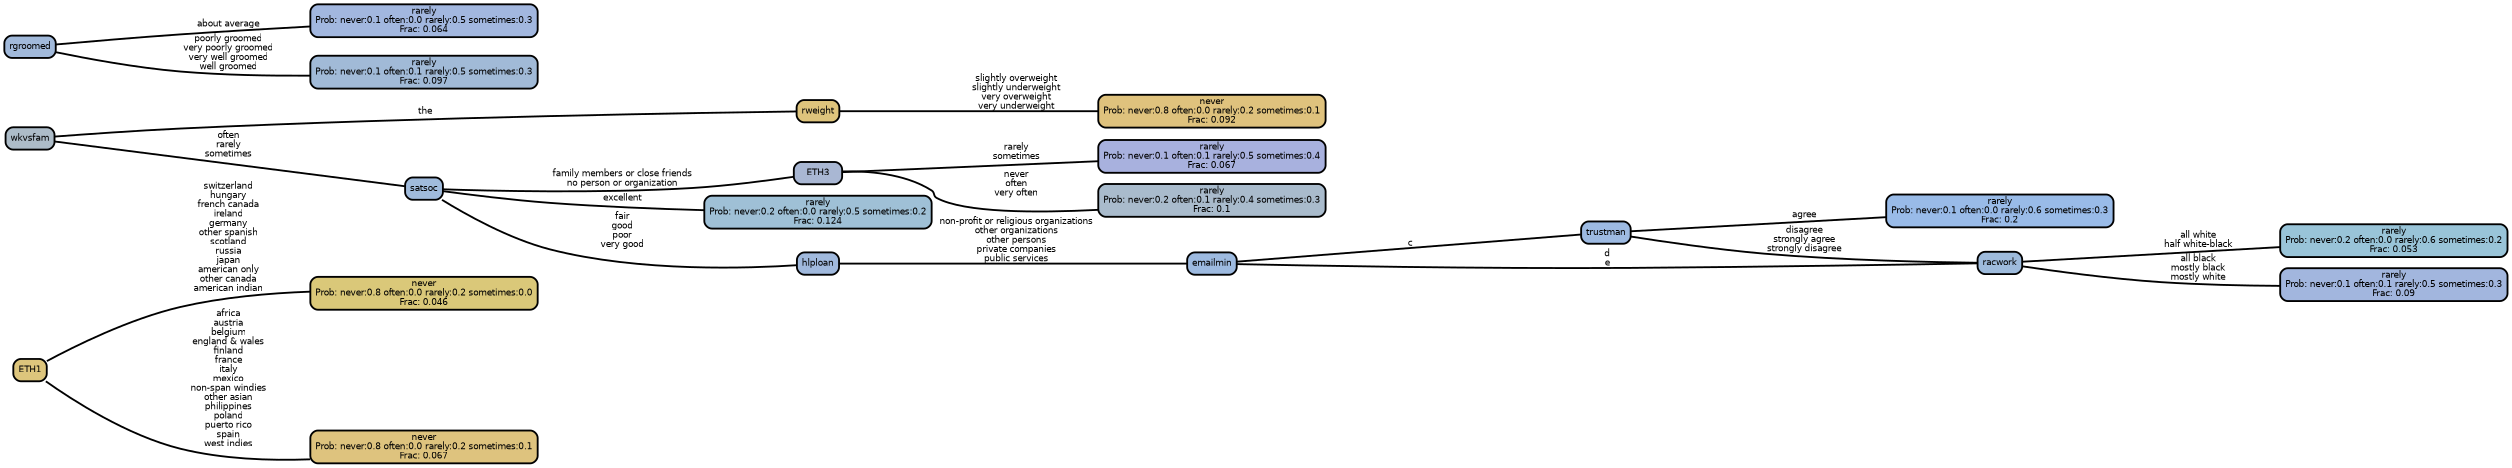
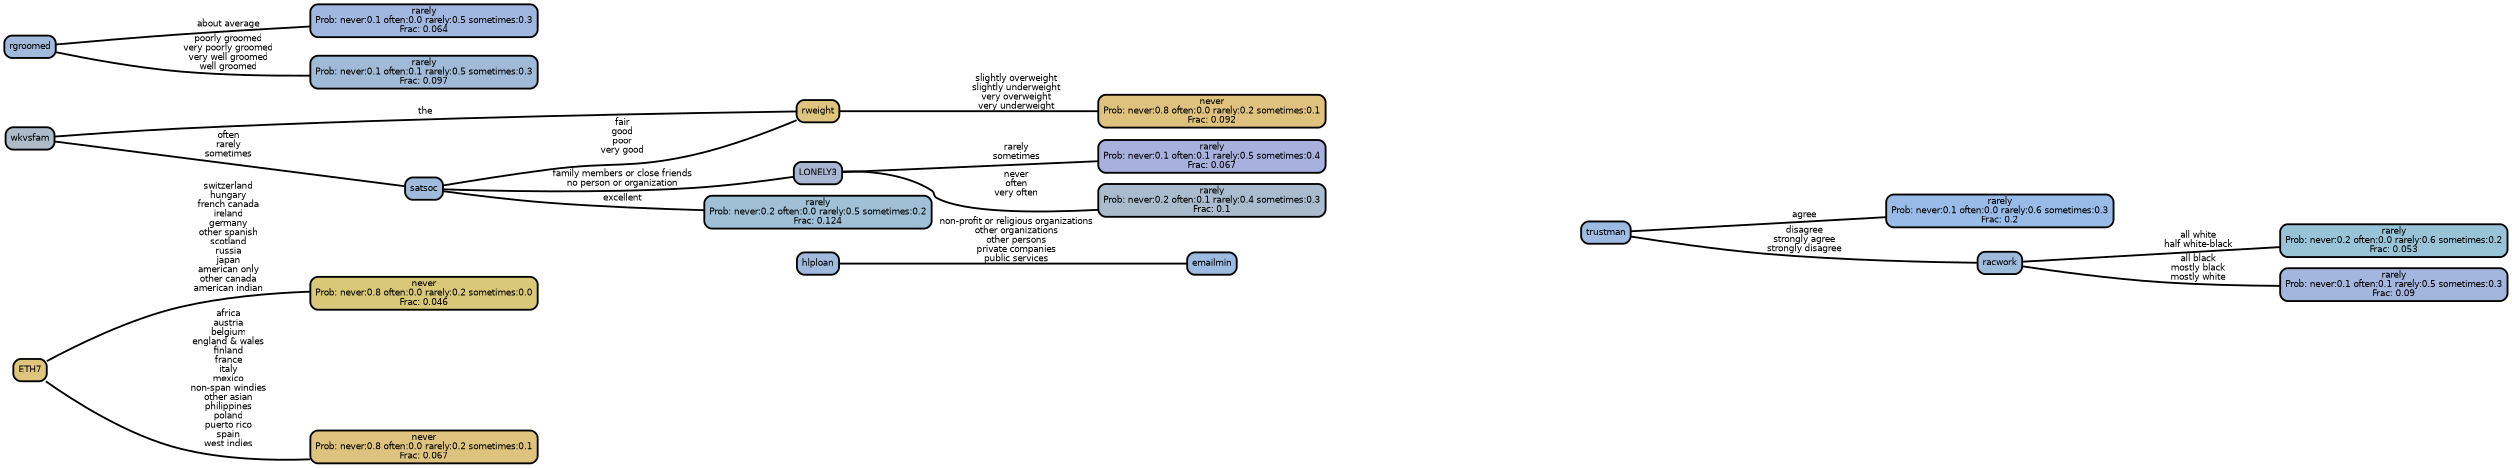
node "ETH3": label "ETH3" -> "LONELY3"
edge "trustman" -- "emailmin": removed, label "c"
edge "satsoc" -- "hlploan": now "satsoc" -- "rweight"
edge "racwork" -- "emailmin": removed, label "d e"
node "ETH1": label "ETH1" -> "ETH7"
